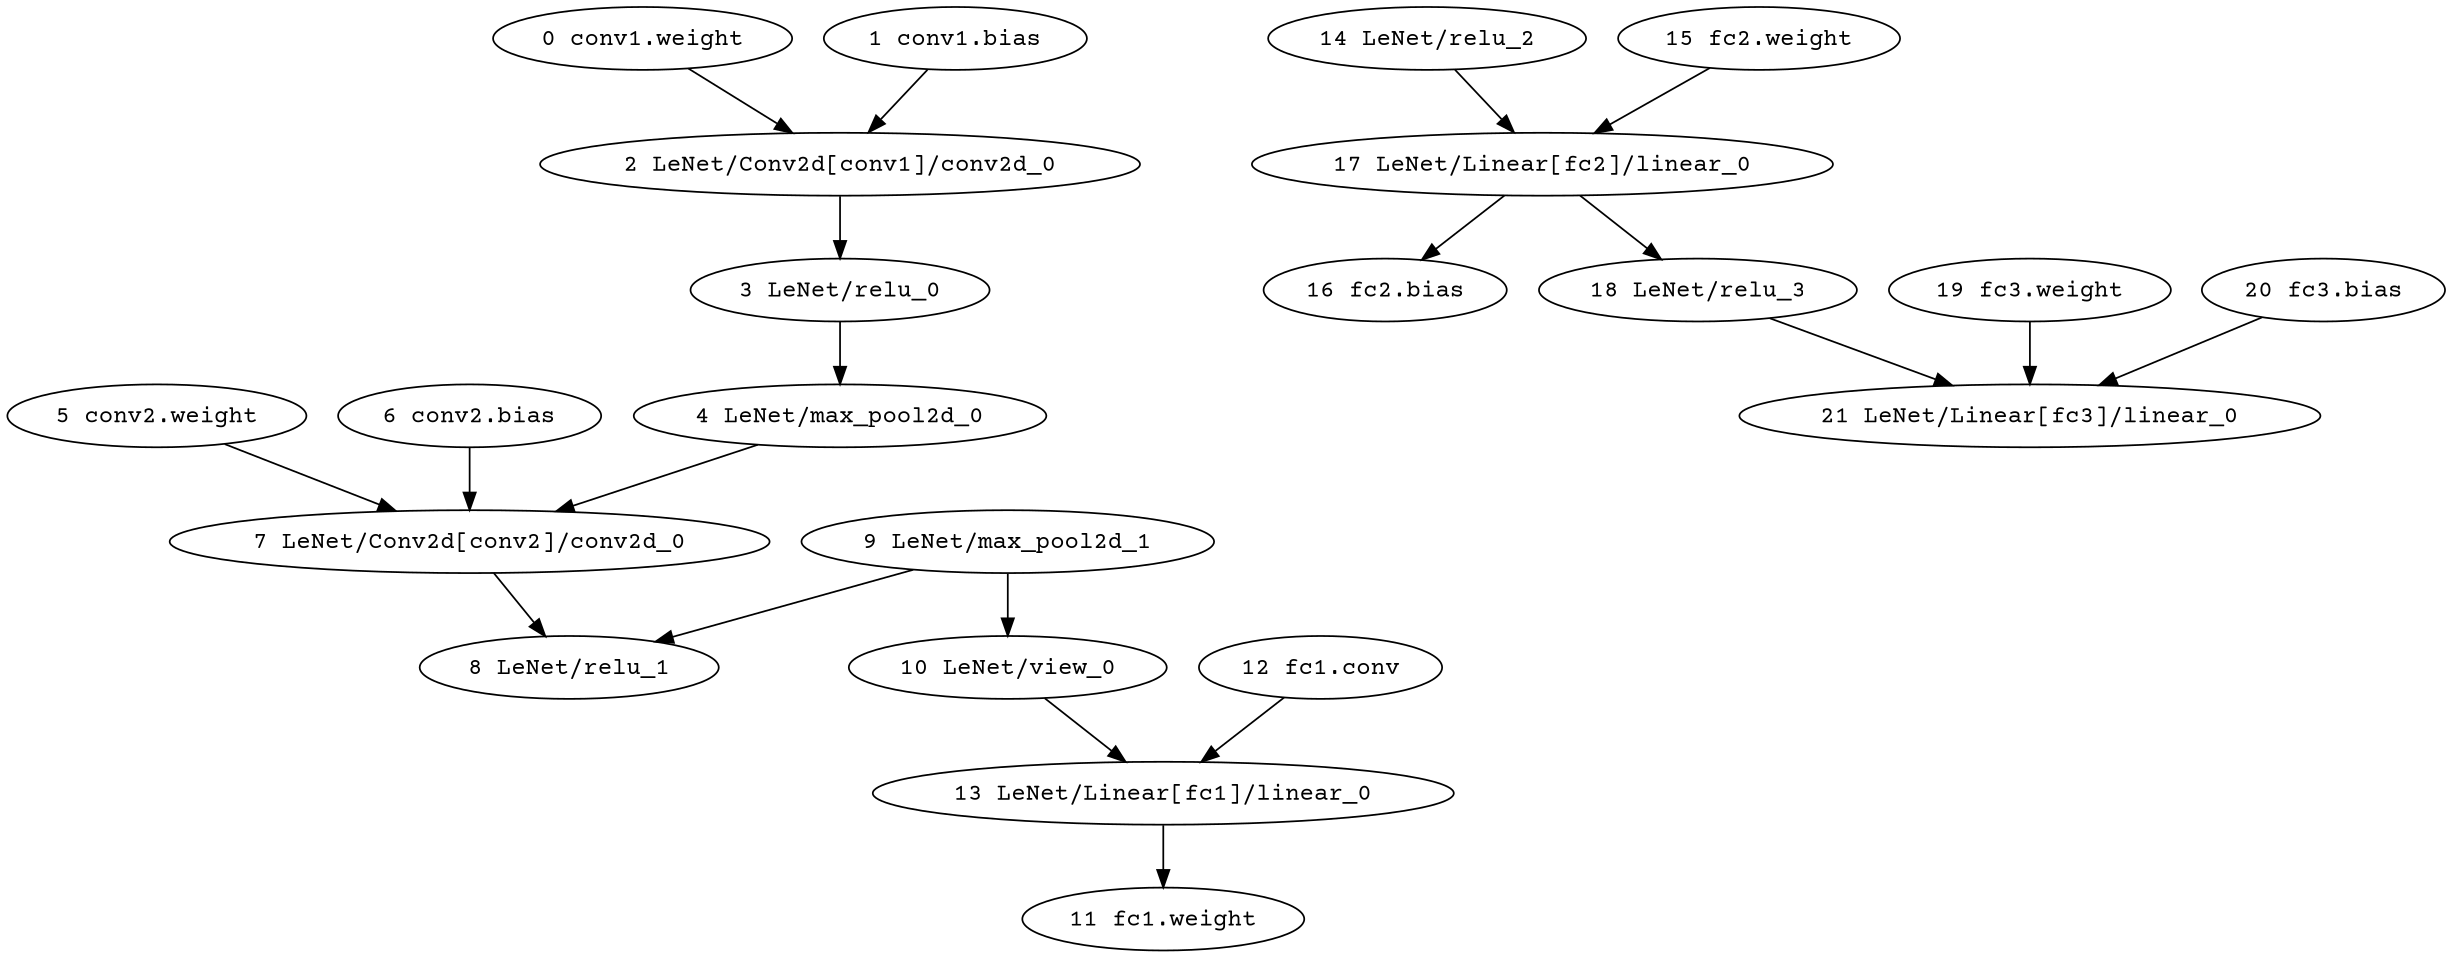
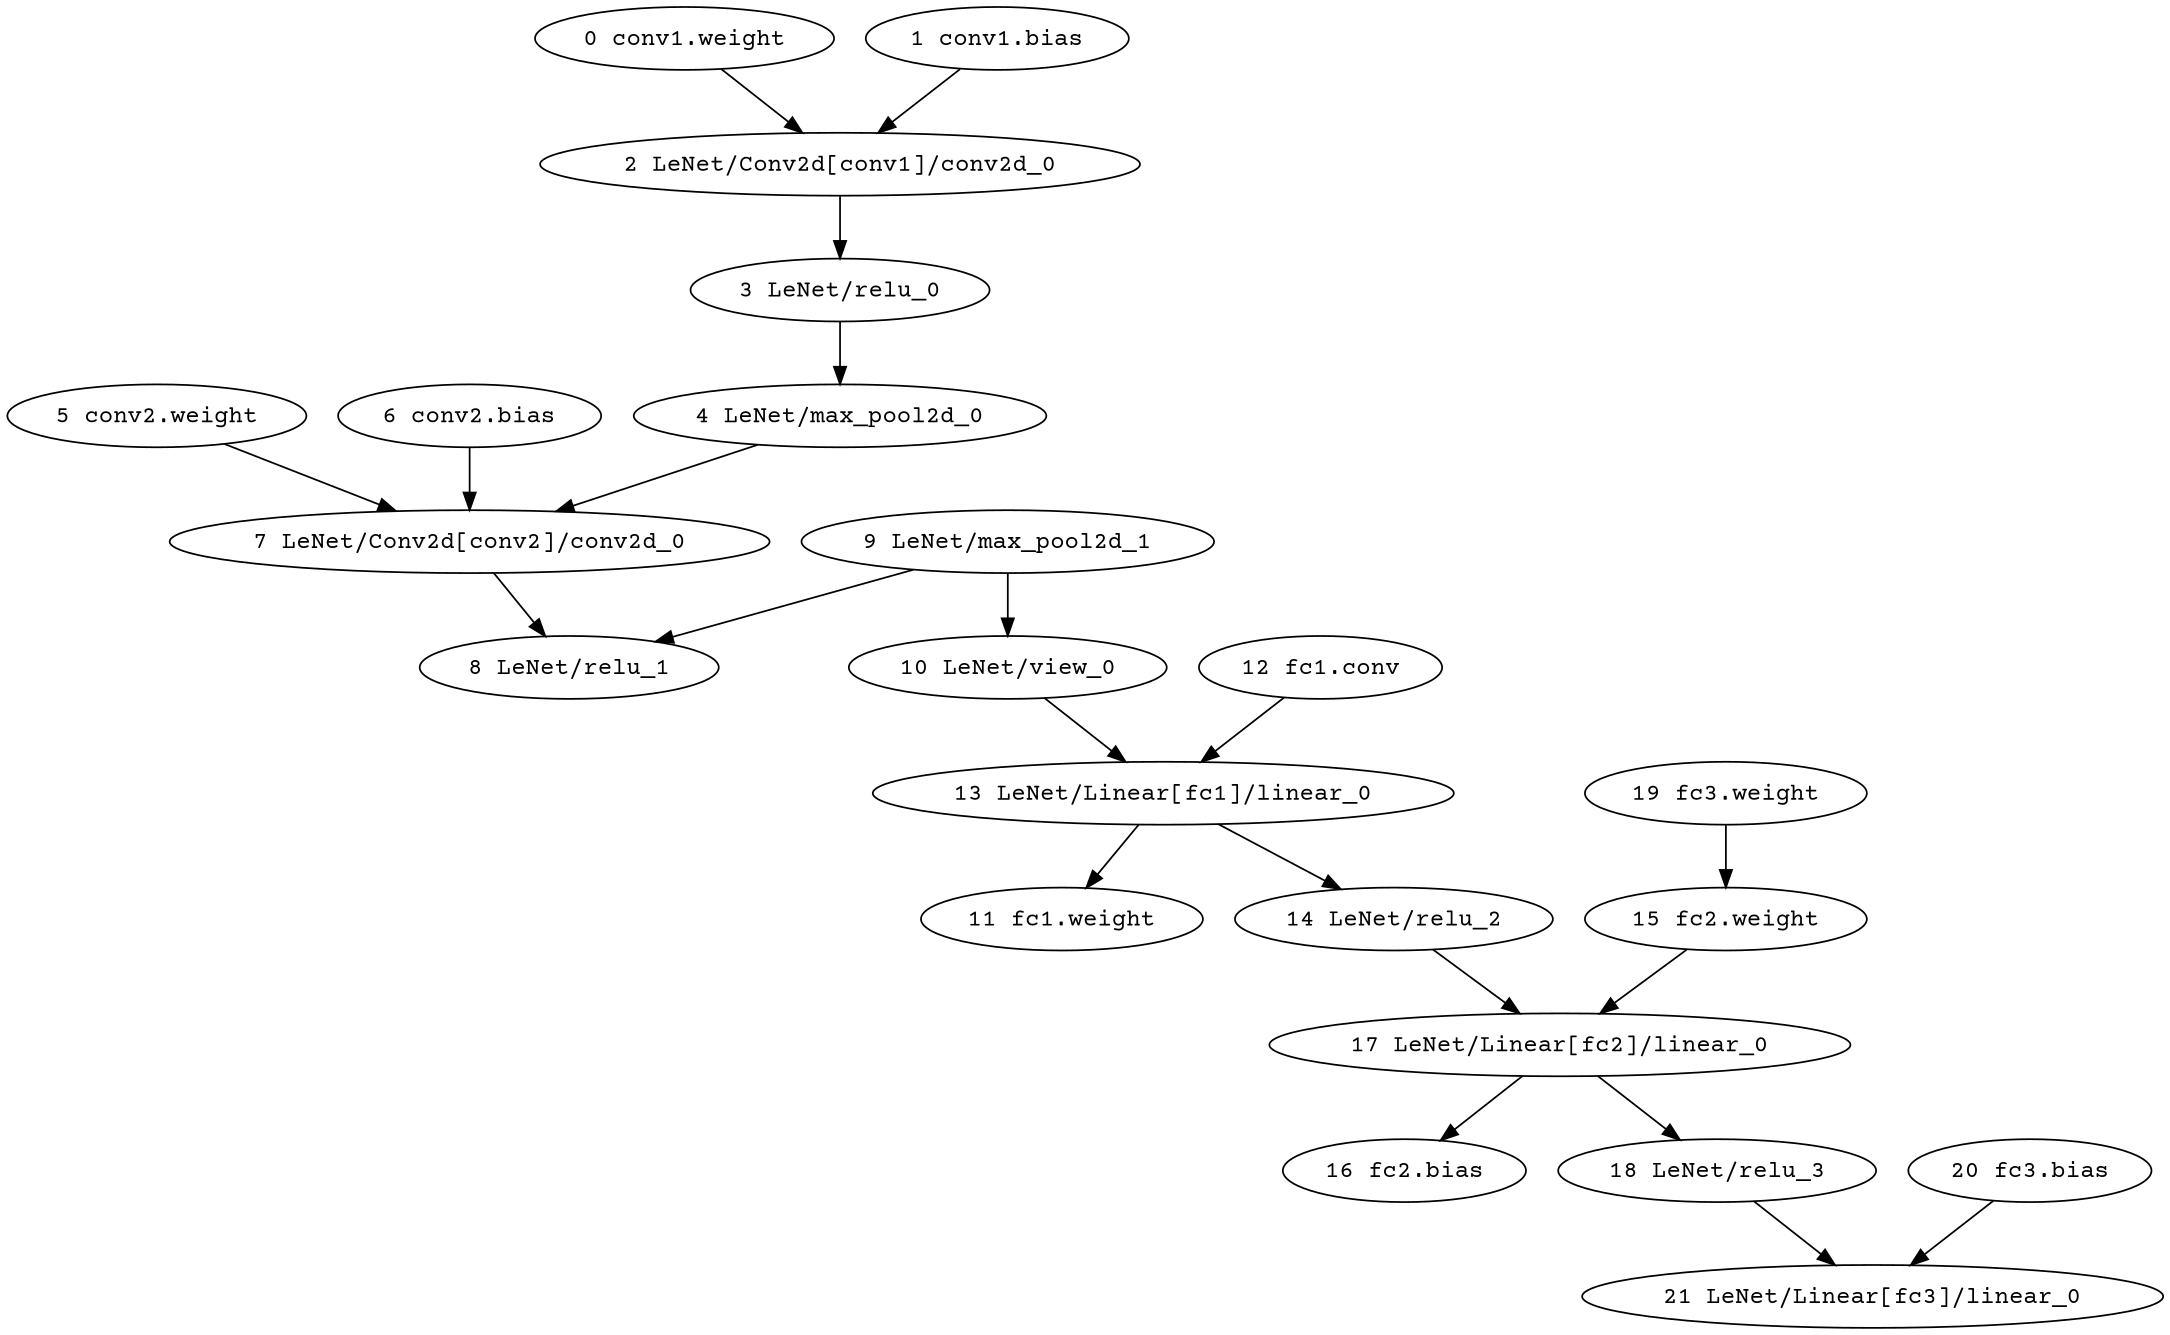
edge "19 fc3.weight" -> "21 LeNet/Linear[fc3]/linear_0": now "19 fc3.weight" -> "15 fc2.weight"
edge "13 LeNet/Linear[fc1]/linear_0" -> "14 LeNet/relu_2": added
